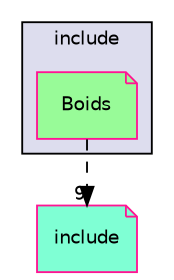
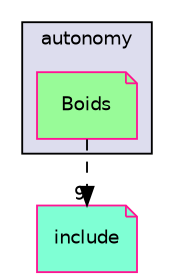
cluster "include": label "include" -> "autonomy"
